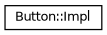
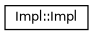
node "Button::Impl": label "Button::Impl" -> "Impl::Impl"
